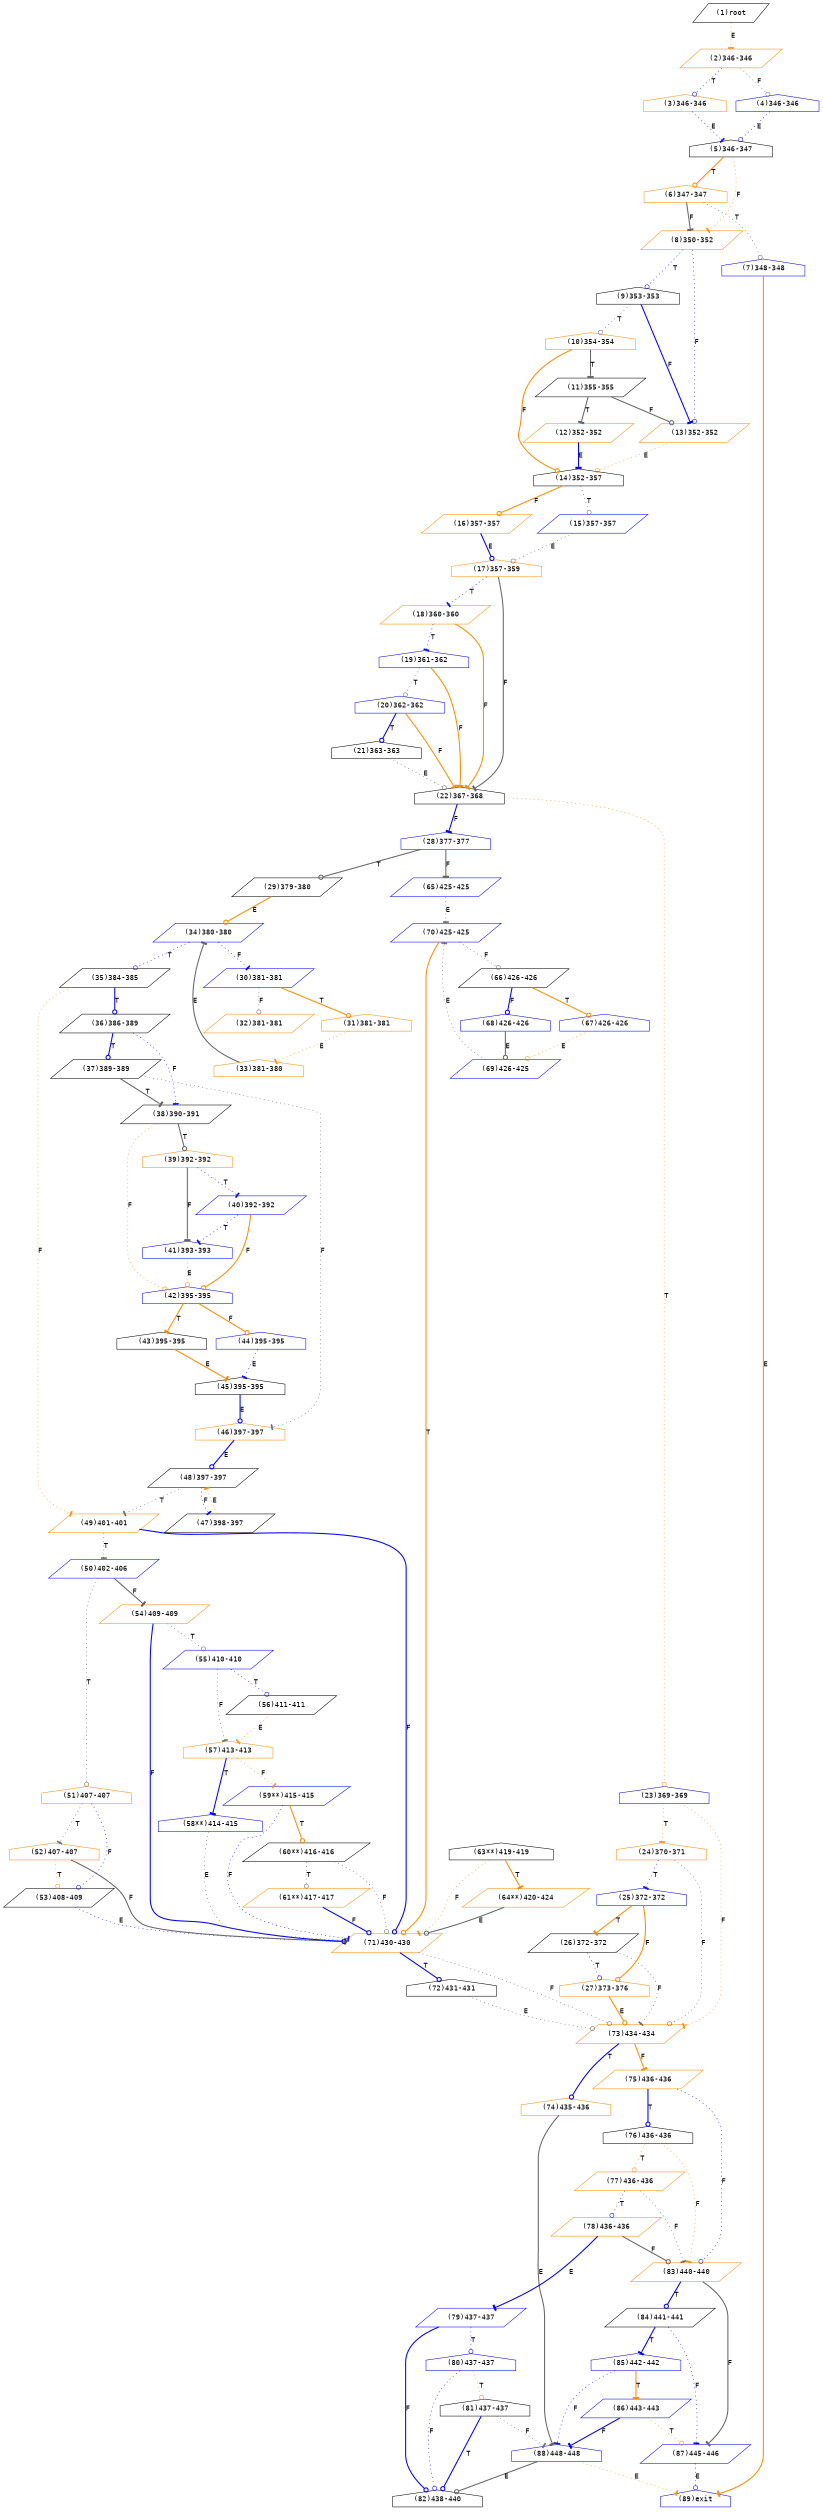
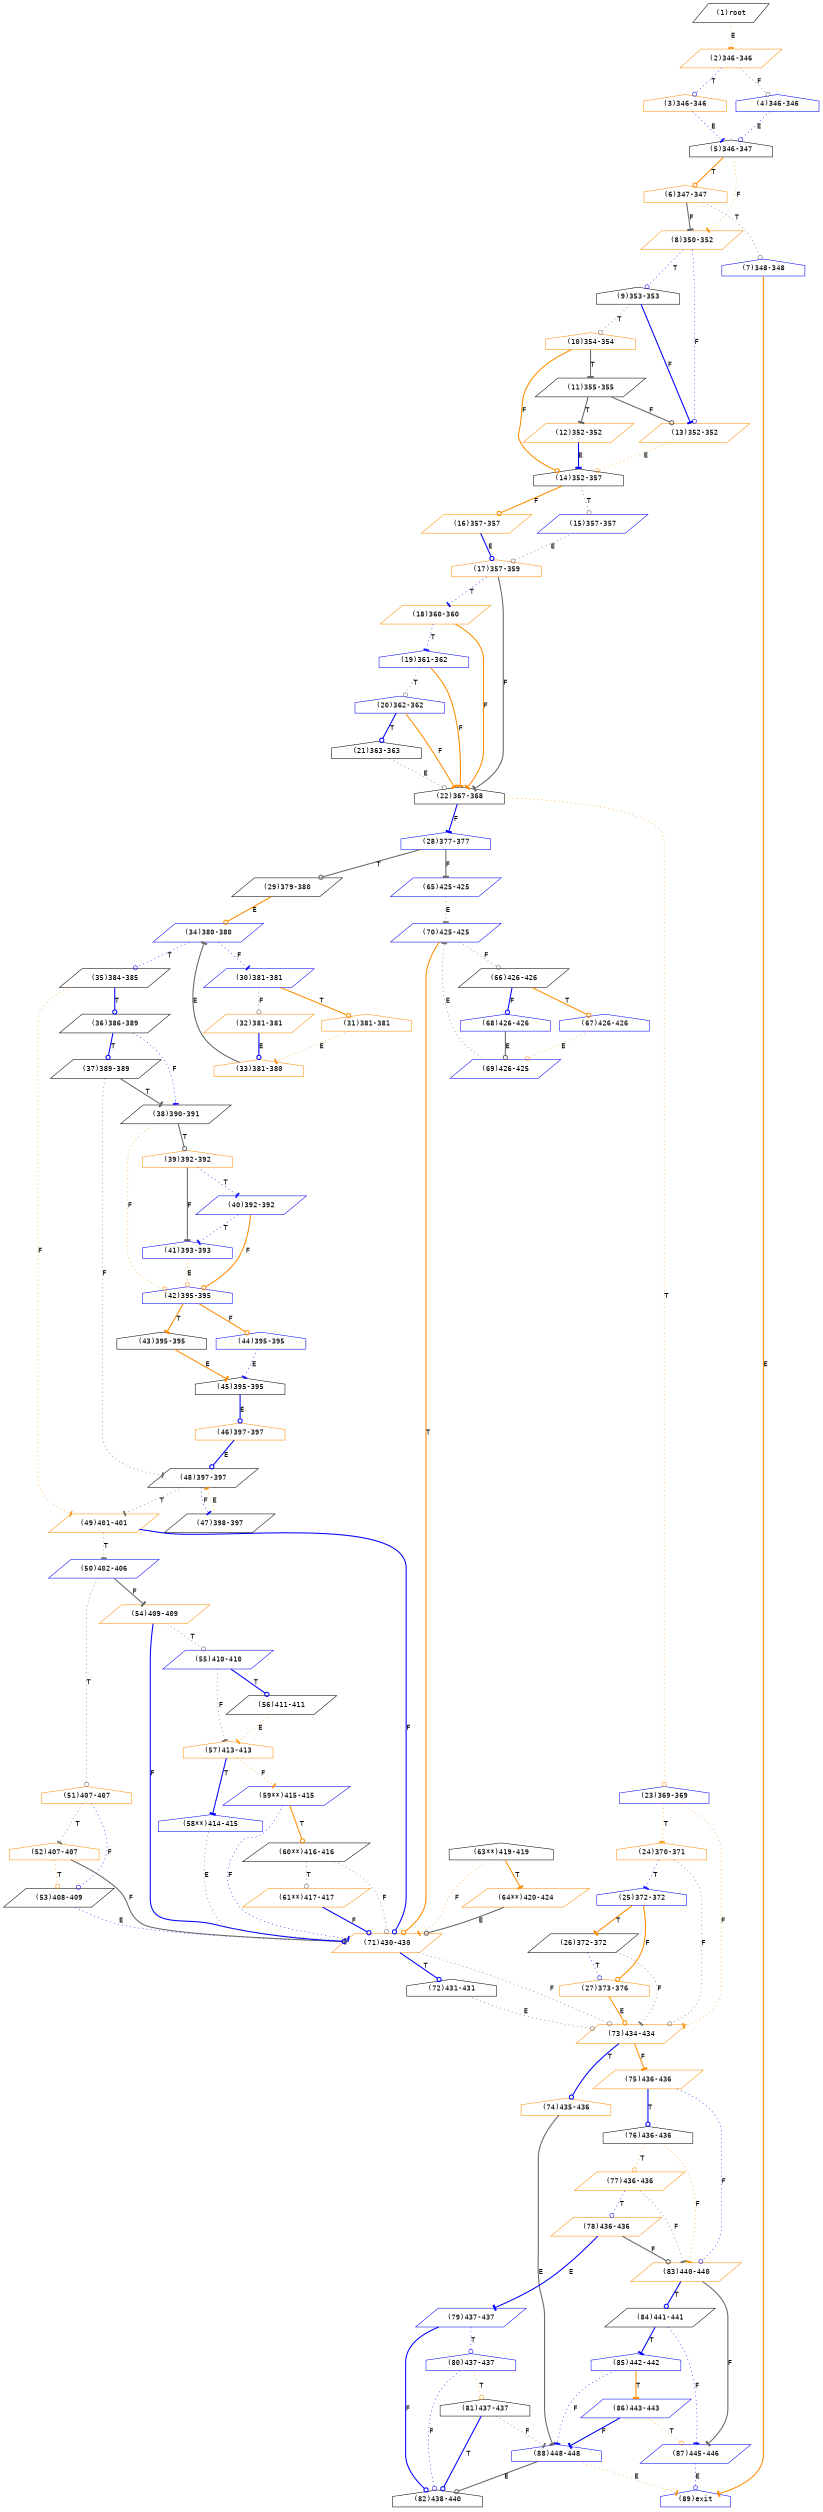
edge "(32)381-381" -> "(33)381-380": added, label "E"
edge "(37)389-389" -> "(46)397-397": now "(37)389-389" -> "(48)397-397"
edge "(55)410-410" -> "(56)411-411": style dotted -> bold
